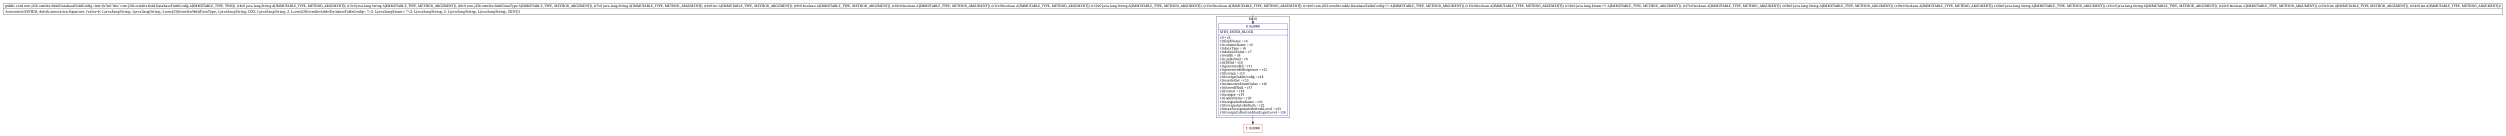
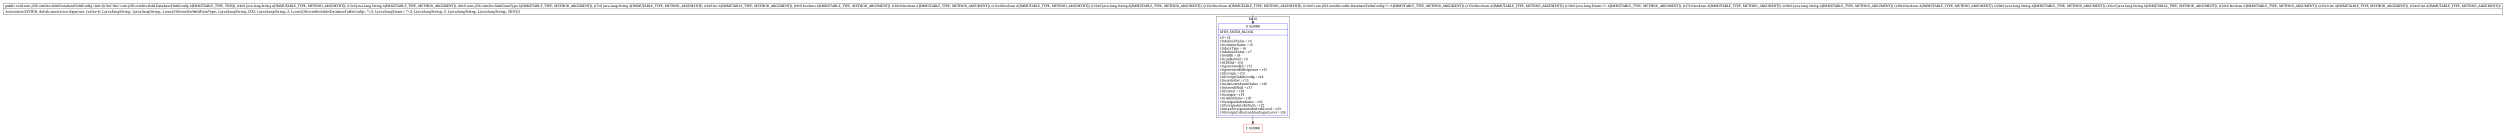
node "0: 0x0000": text "r0.fieldName = r4" -> "r0.defaultValue = r4"
